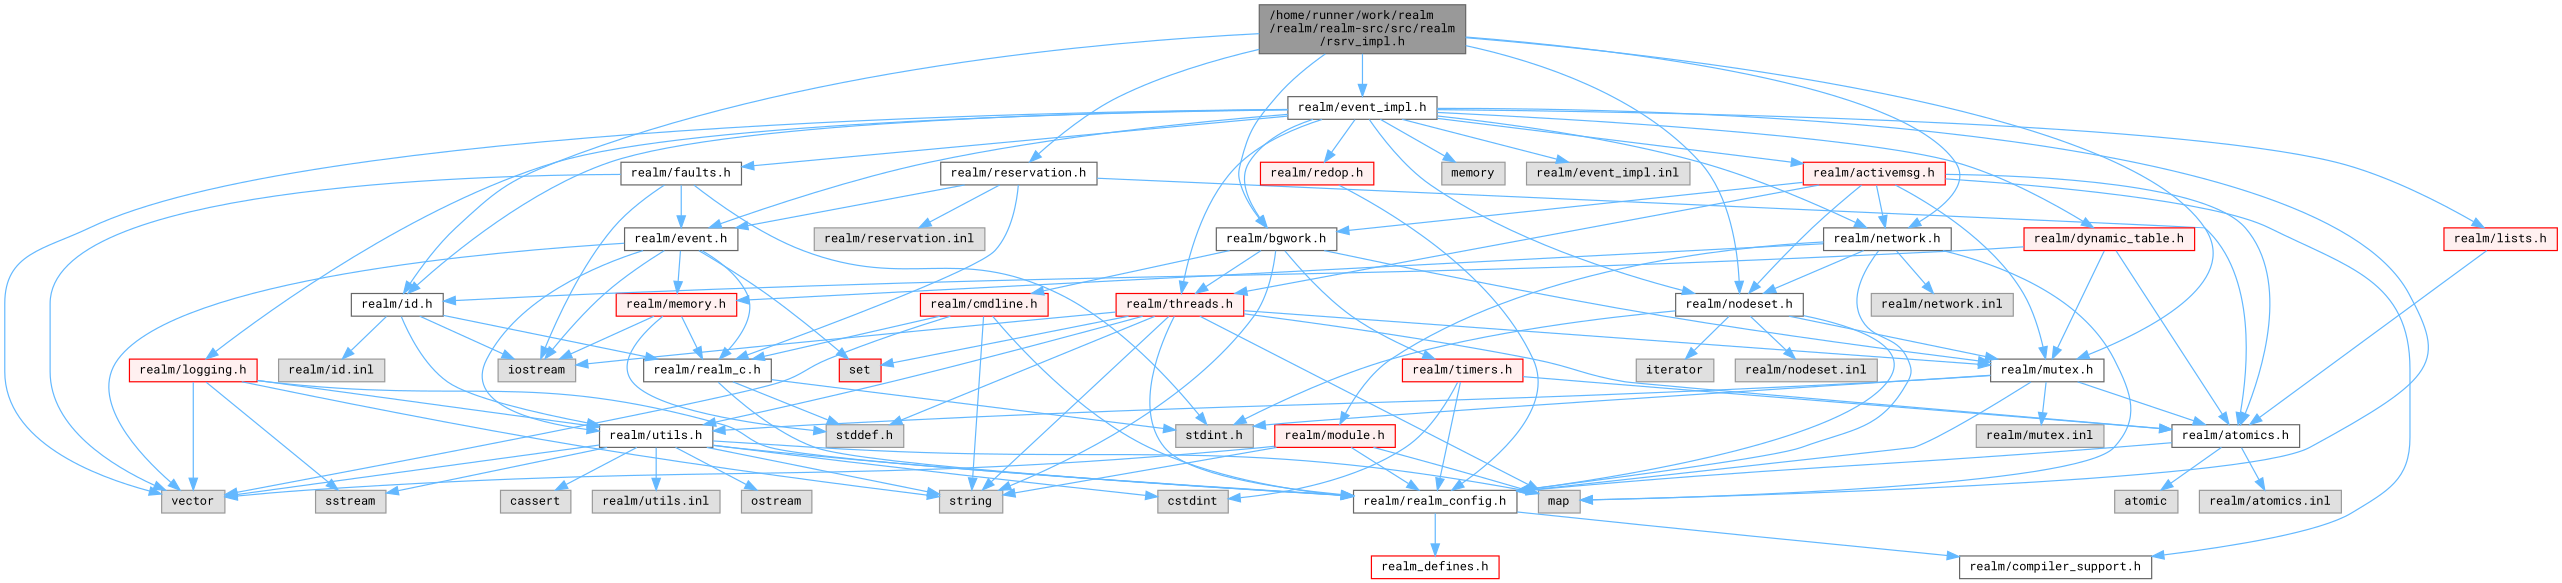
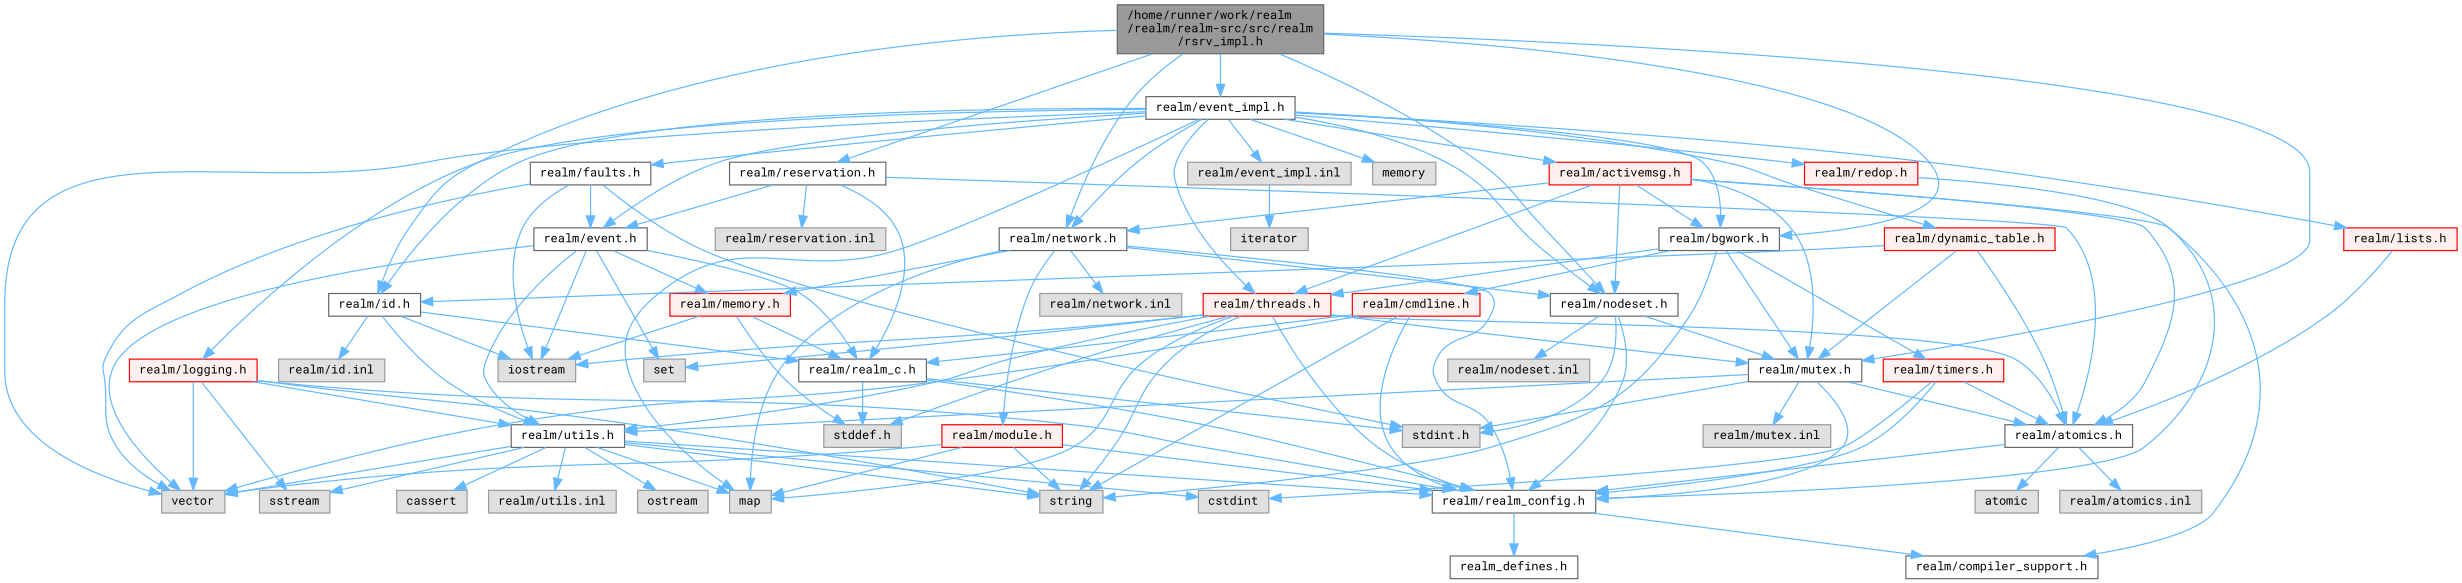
edge "realm/nodeset.h" -> "iterator": now "realm/event_impl.inl" -> "iterator"
node "set": color red -> grey60
node "realm_defines.h": color red -> grey40
